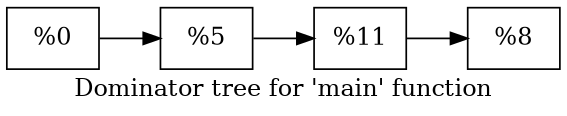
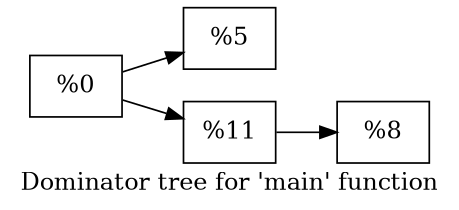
edge "%5" -> "%11": now "%0" -> "%11"
